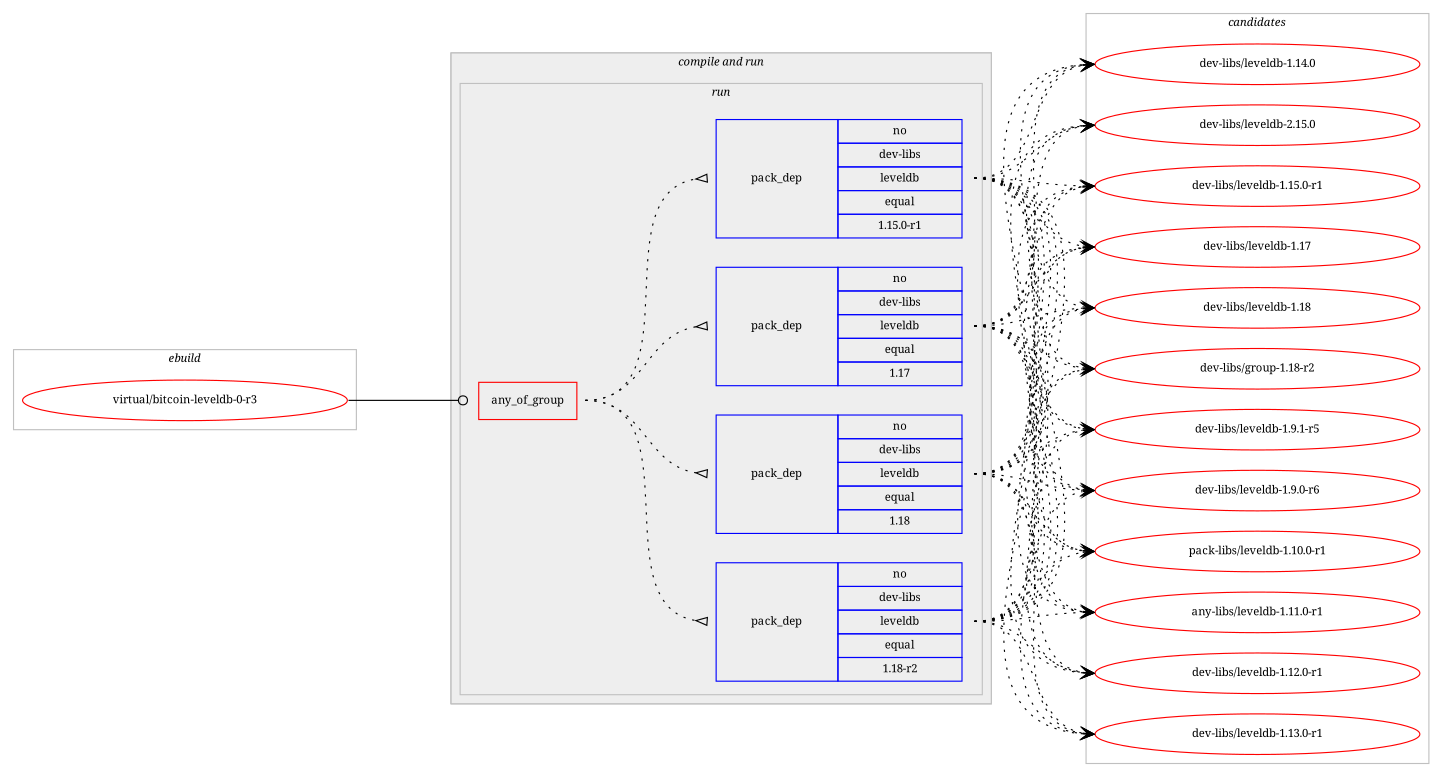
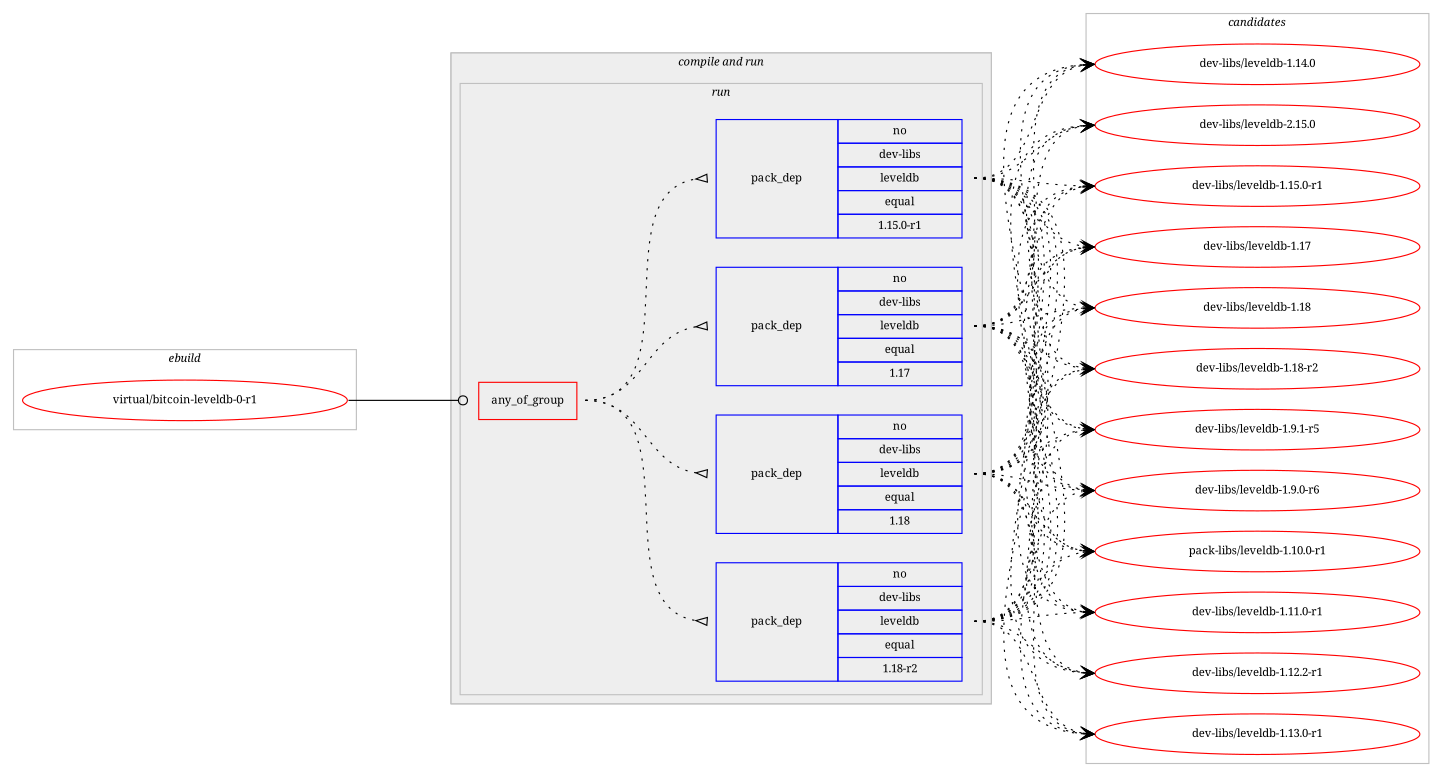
node "dev-libs/group-1.18-r2": label "dev-libs/group-1.18-r2" -> "dev-libs/leveldb-1.18-r2"
node "virtual/bitcoin-leveldb-0-r3": label "virtual/bitcoin-leveldb-0-r3" -> "virtual/bitcoin-leveldb-0-r1"
node "any-libs/leveldb-1.11.0-r1": label "any-libs/leveldb-1.11.0-r1" -> "dev-libs/leveldb-1.11.0-r1"
node "dev-libs/leveldb-1.12.0-r1": label "dev-libs/leveldb-1.12.0-r1" -> "dev-libs/leveldb-1.12.2-r1"
